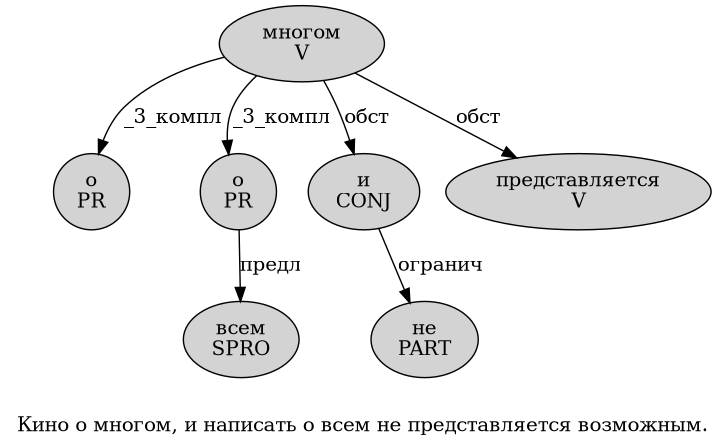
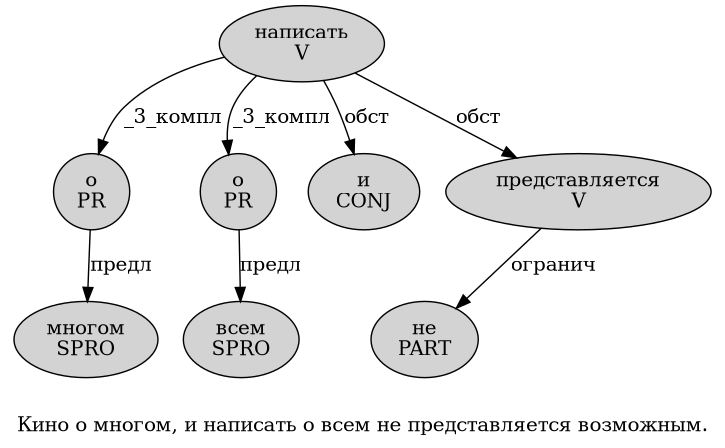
node "многом V": label "многом V" -> "написать V"
edge "и CONJ" -> "не PART": now "представляется V" -> "не PART"
node "многом SPRO": added
